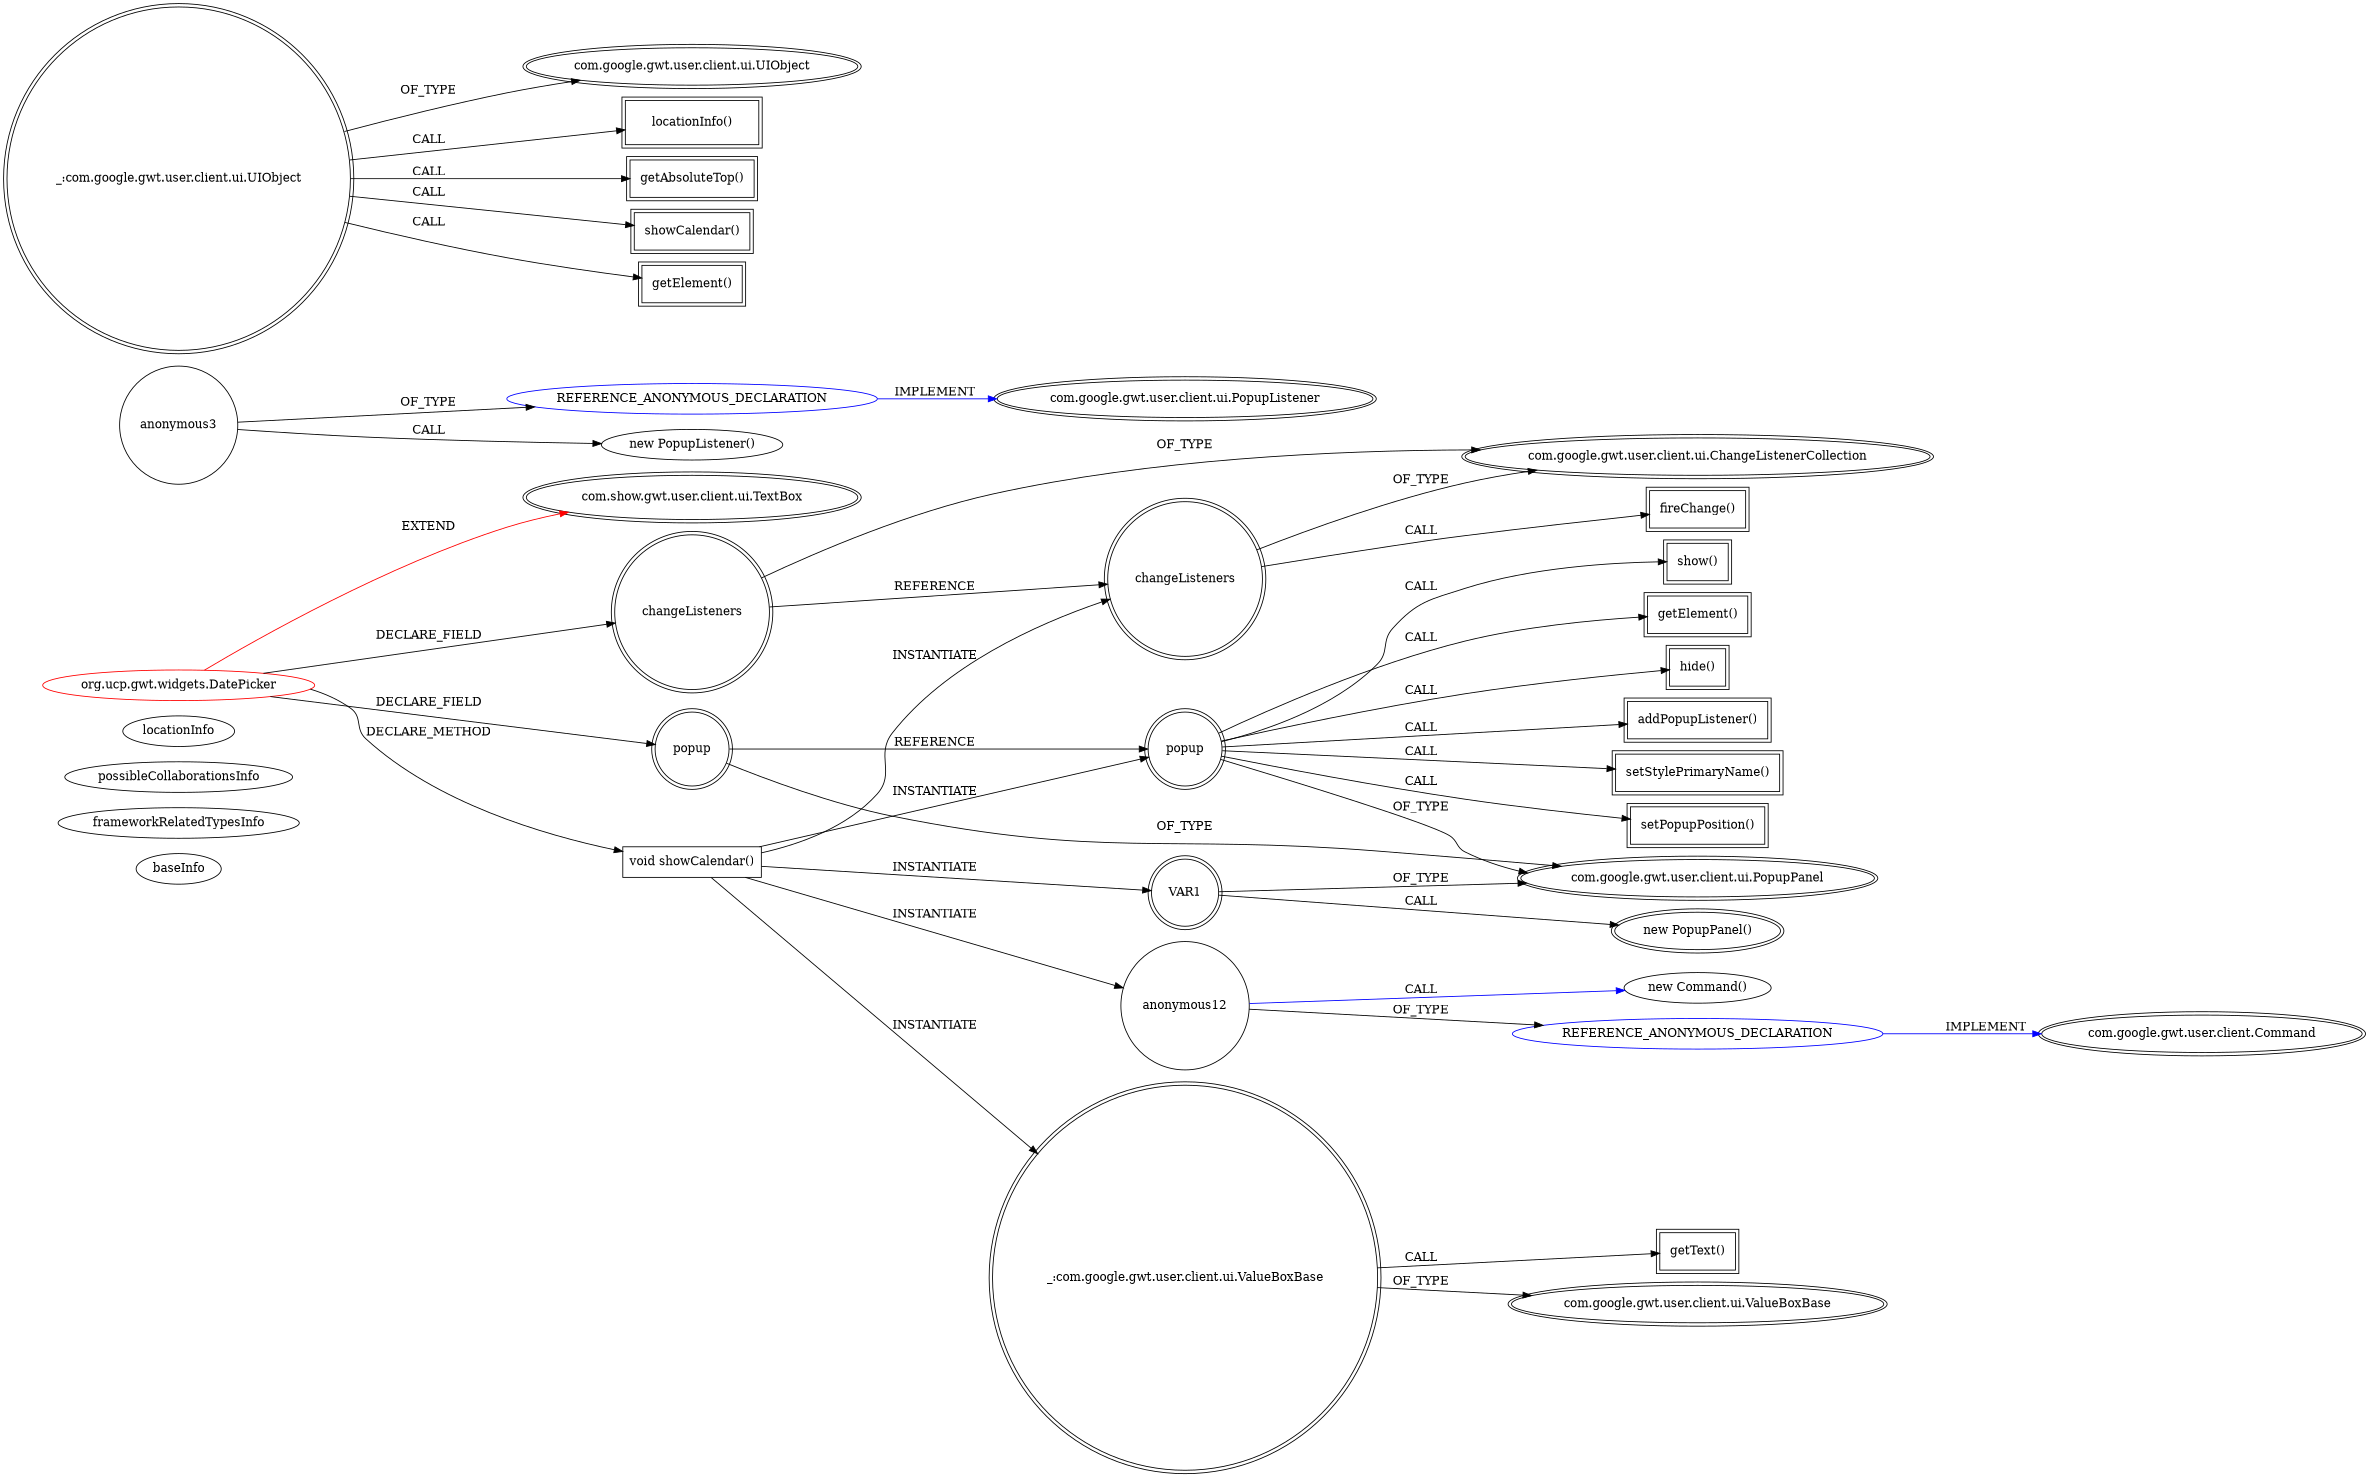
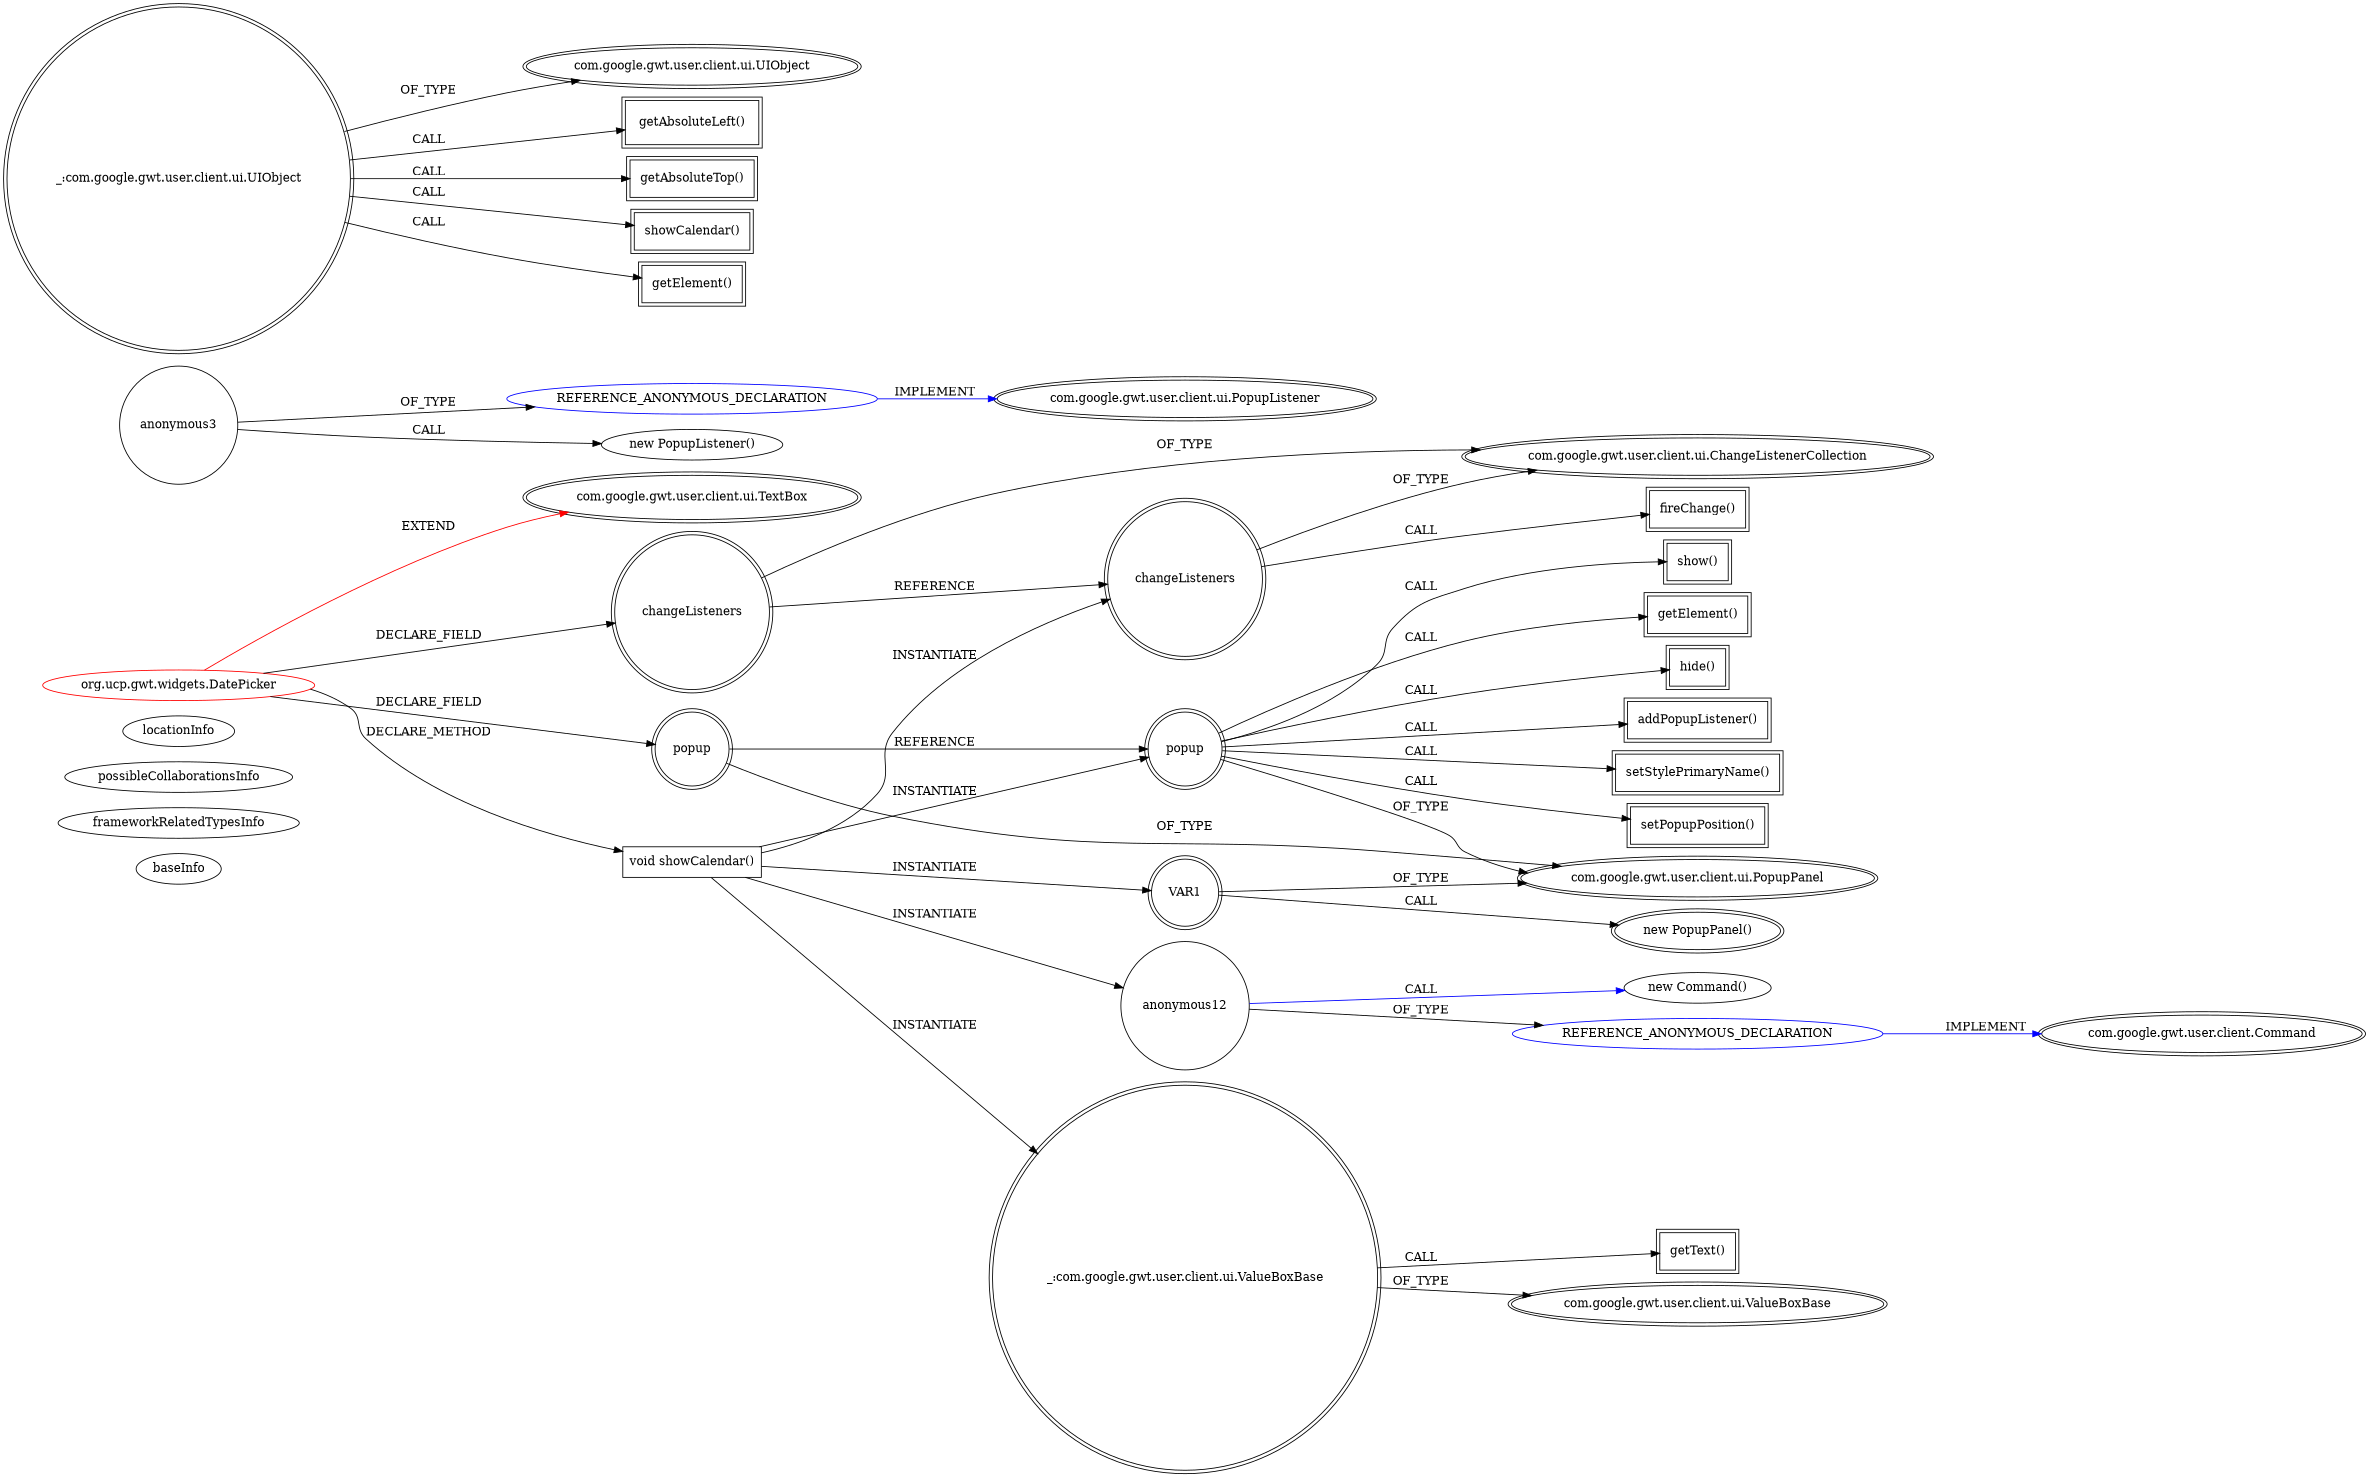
node "locationInfo()": label "locationInfo()" -> "getAbsoluteLeft()"
node "com.show.gwt.user.client.ui.TextBox": label "com.show.gwt.user.client.ui.TextBox" -> "com.google.gwt.user.client.ui.TextBox"
